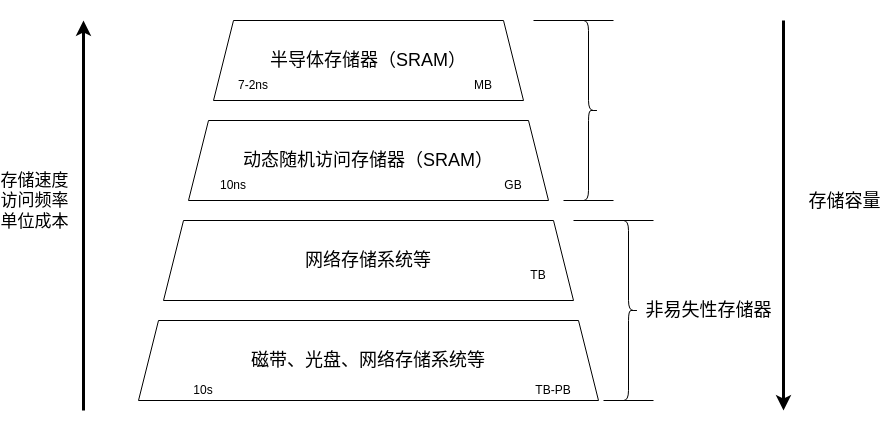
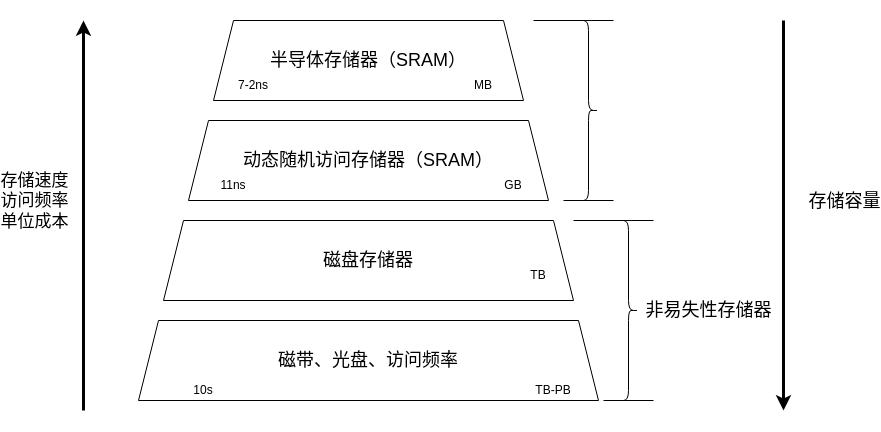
node "10ns": label "10ns" -> "11ns"
node "网络存储系统等": label "网络存储系统等" -> "磁盘存储器"
node "磁带、光盘、网络存储系统等": label "磁带、光盘、网络存储系统等" -> "磁带、光盘、访问频率"
